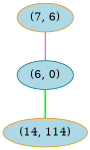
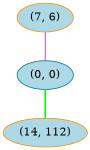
node "(6, 0)": label "(6, 0)" -> "(0, 0)"
node "(14, 114)": label "(14, 114)" -> "(14, 112)"
